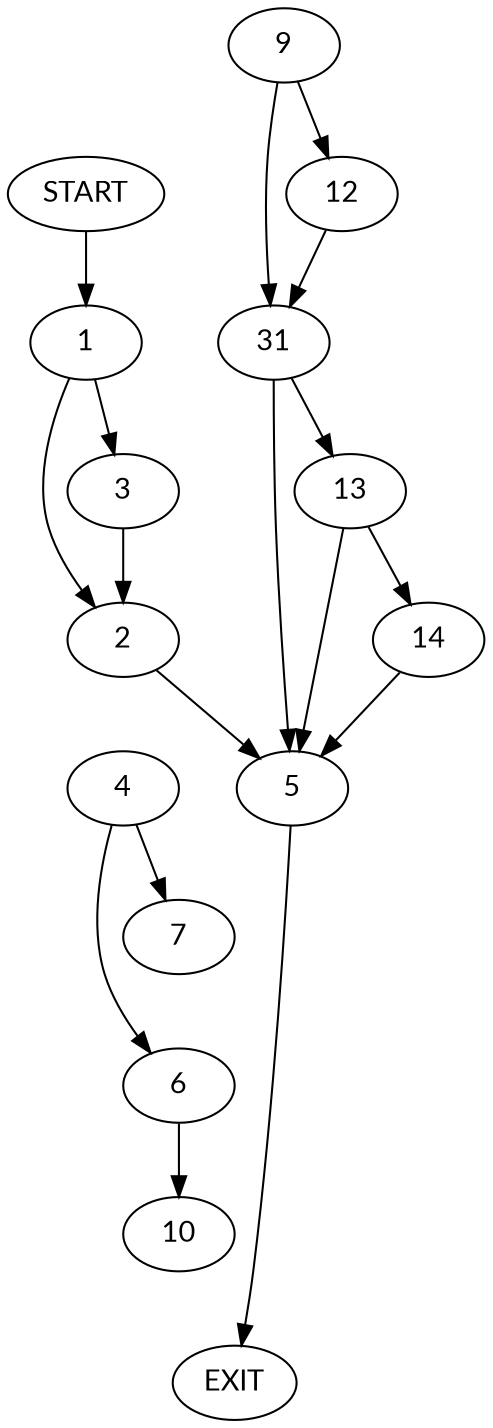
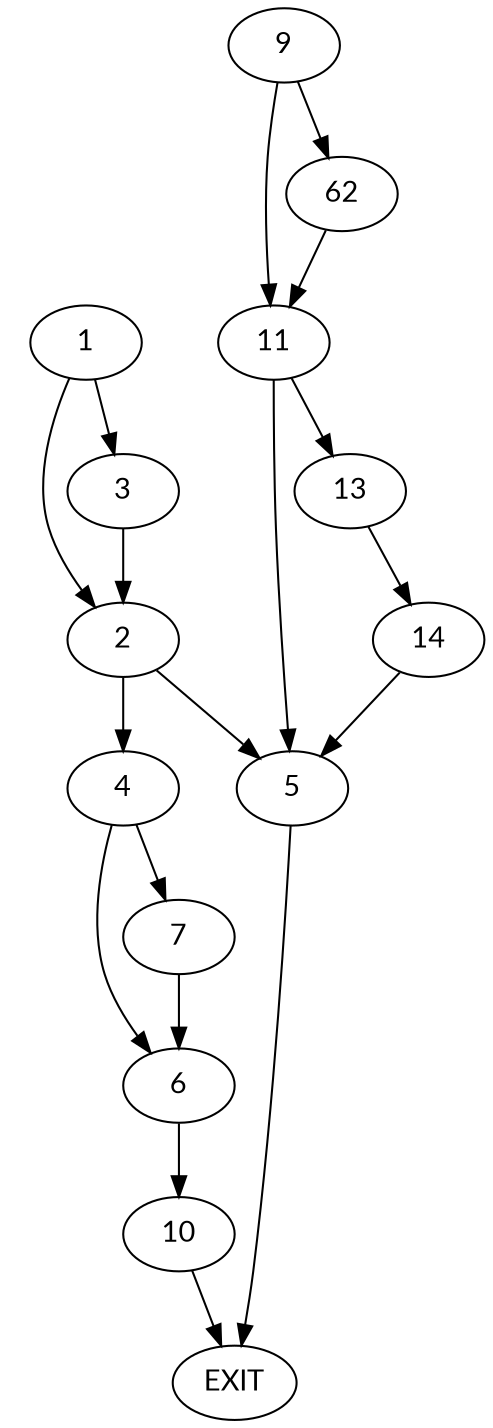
node "START": removed
node "12": label "12" -> "62"
node "31": label "31" -> "11"
edge "13" -> "5": removed
edge "2" -> "4": added
edge "7" -> "6": added
edge "10" -> "EXIT": added
